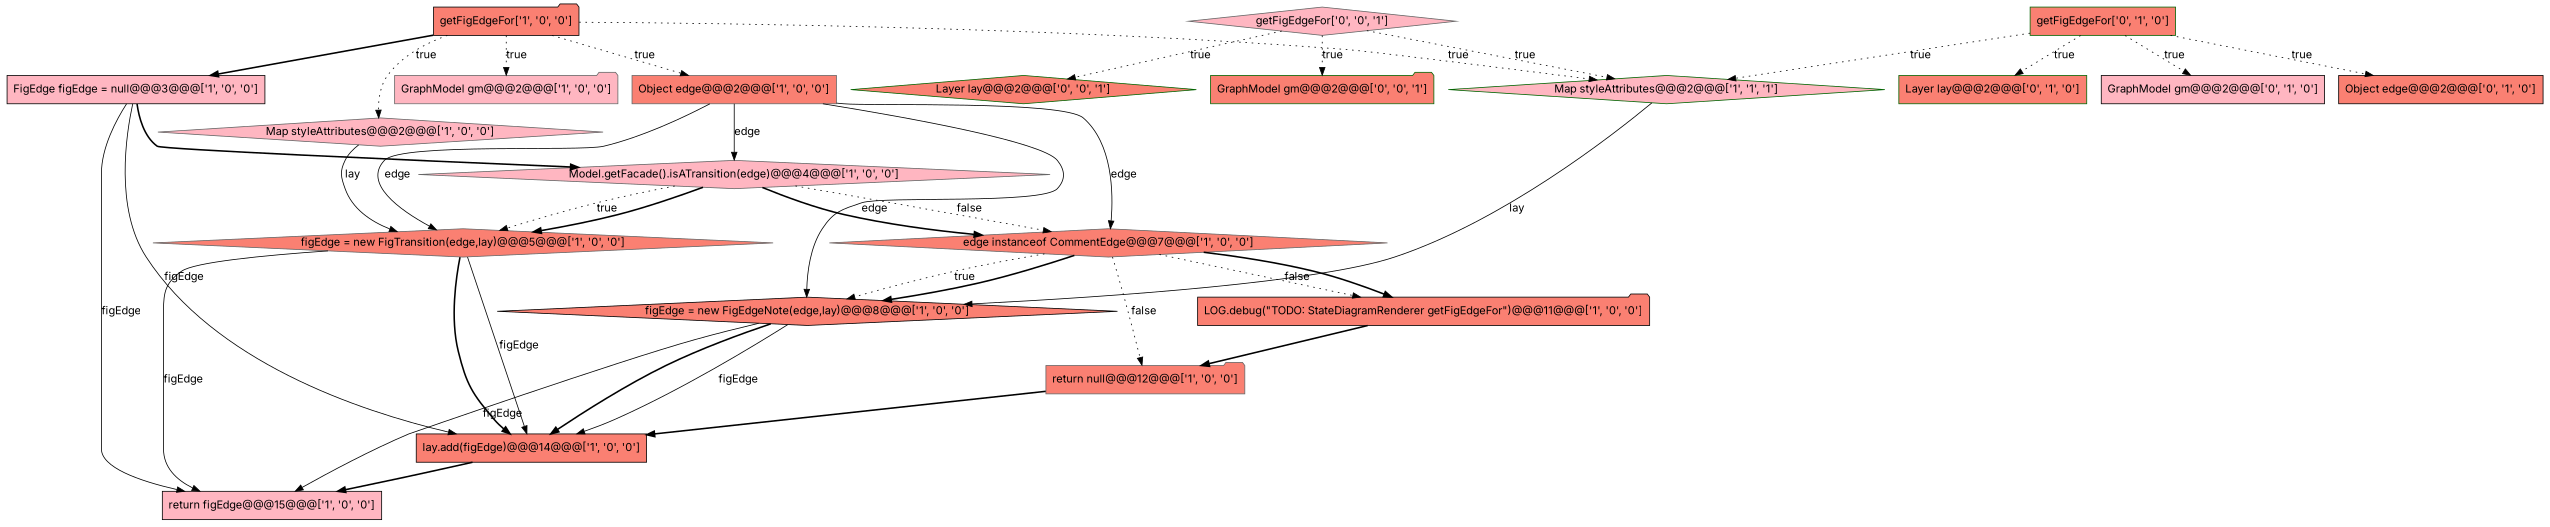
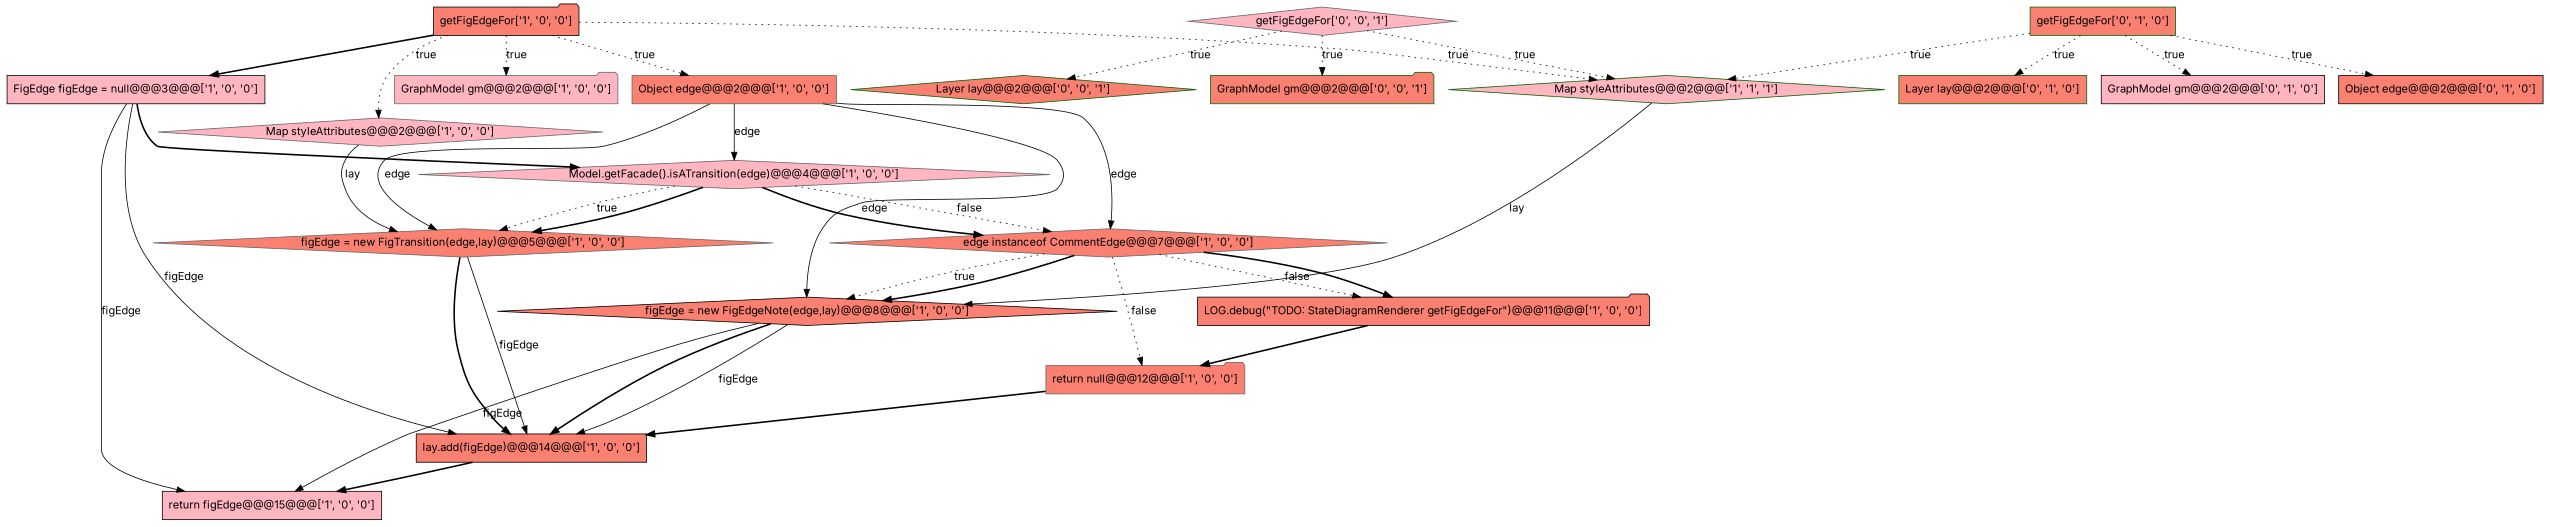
edge "figEdge = new FigTransition(edge,lay)@@@5@@@['1', '0', '0']" -> "return figEdge@@@15@@@['1', '0', '0']": removed, label "figEdge"
